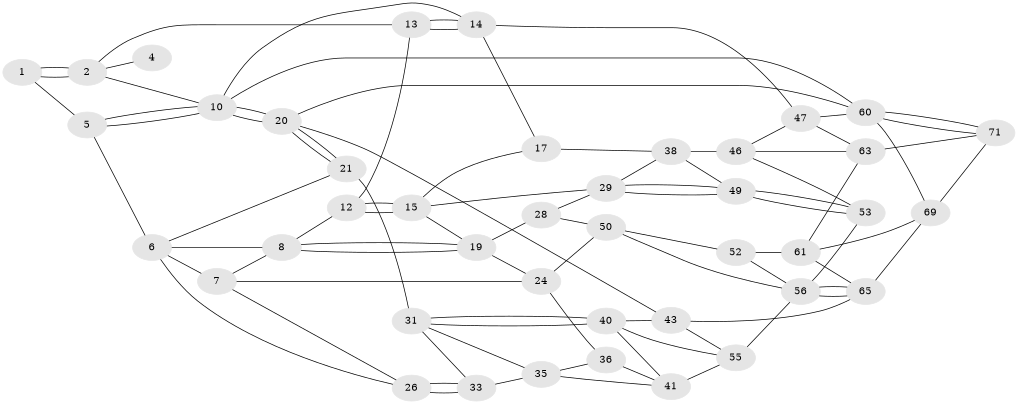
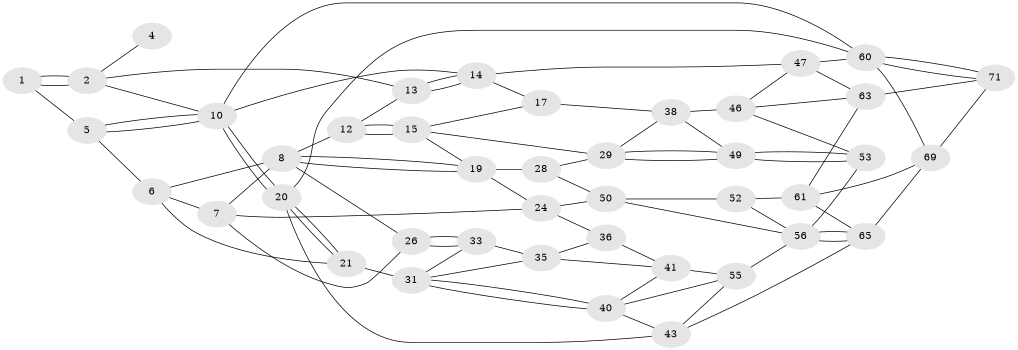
edge "6" -- "26": now "8" -- "26"
